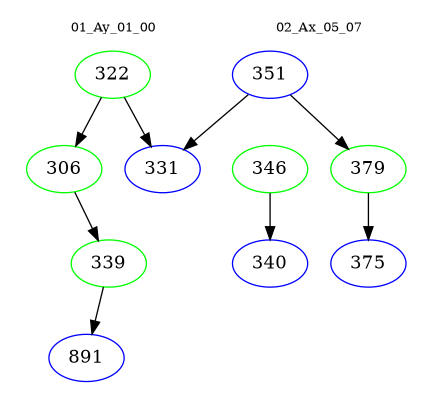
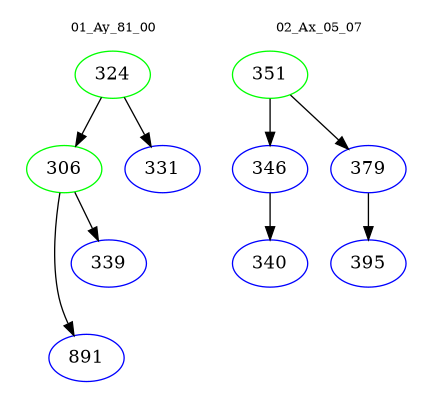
cluster "01_Ay_01_00": label "01_Ay_01_00" -> "01_Ay_81_00"
node "322": label "322" -> "324"
node "351": color blue -> green
edge "351" -> "331": now "351" -> "346"
node "346": color green -> blue
node "379": color green -> blue
node "339": color green -> blue
node "375": label "375" -> "395"
edge "339" -> "891": now "306" -> "891"
